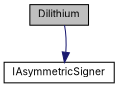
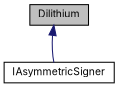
edge "Dilithium" -> "IAsymmetricSigner": reversed
